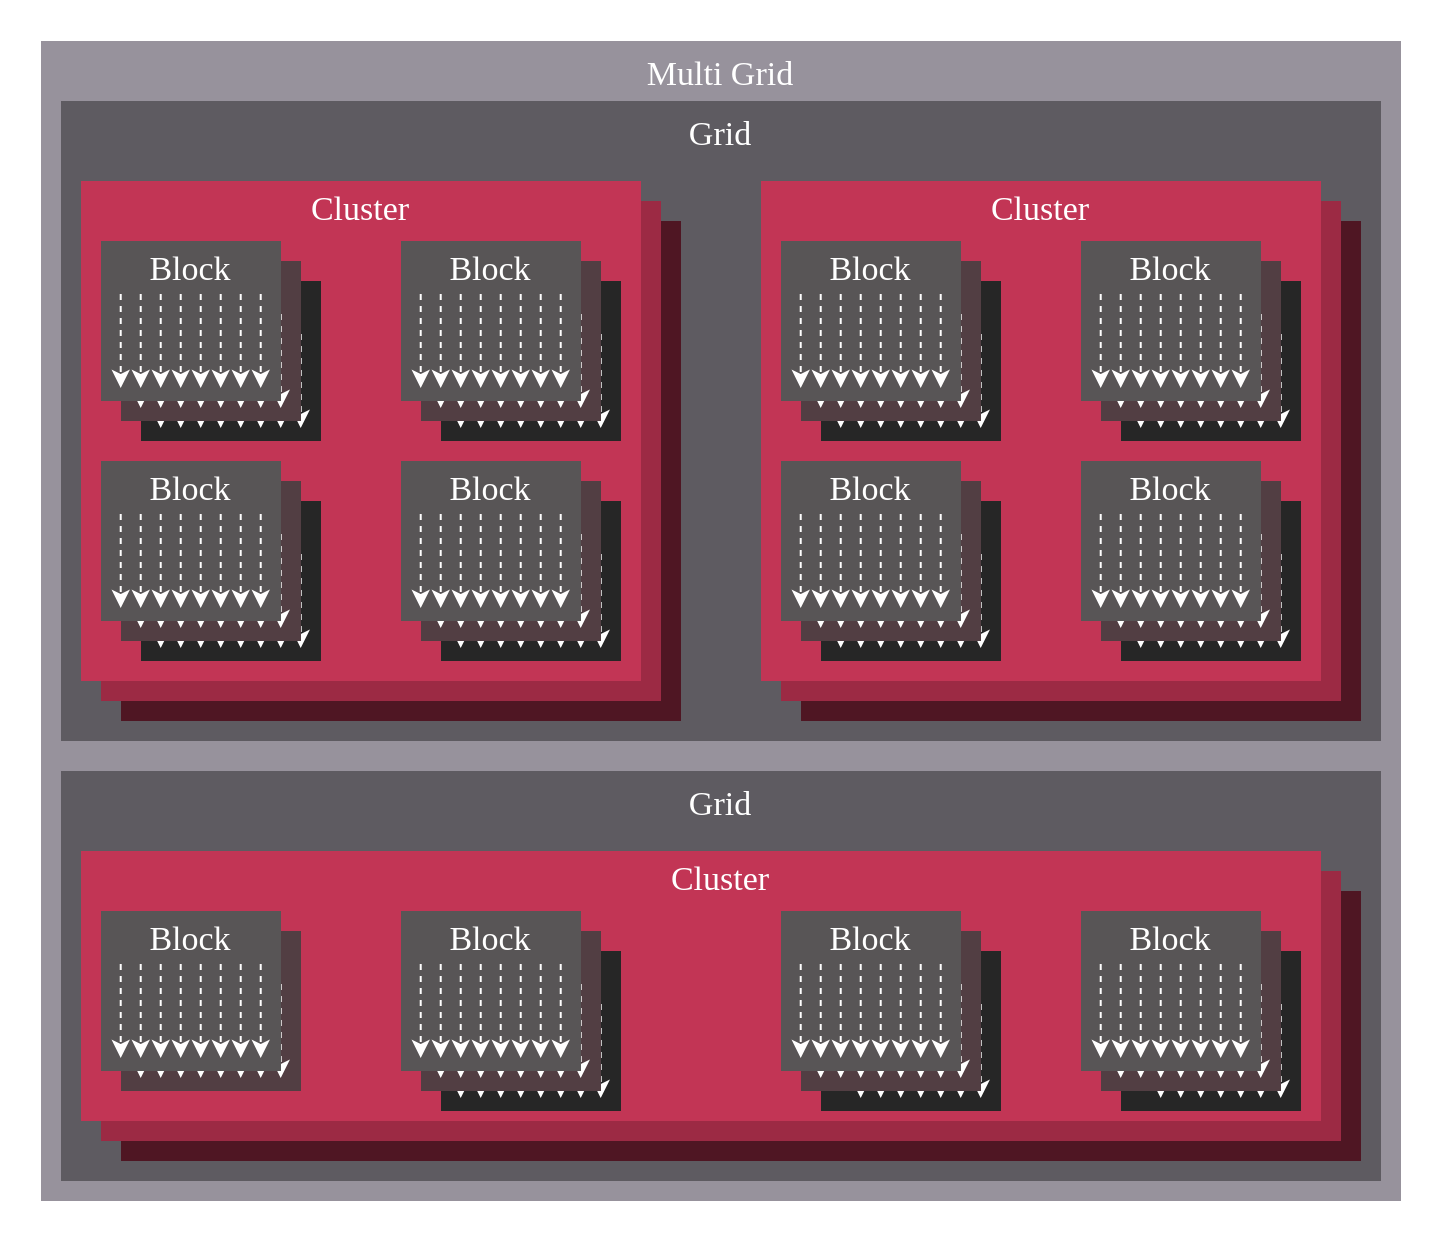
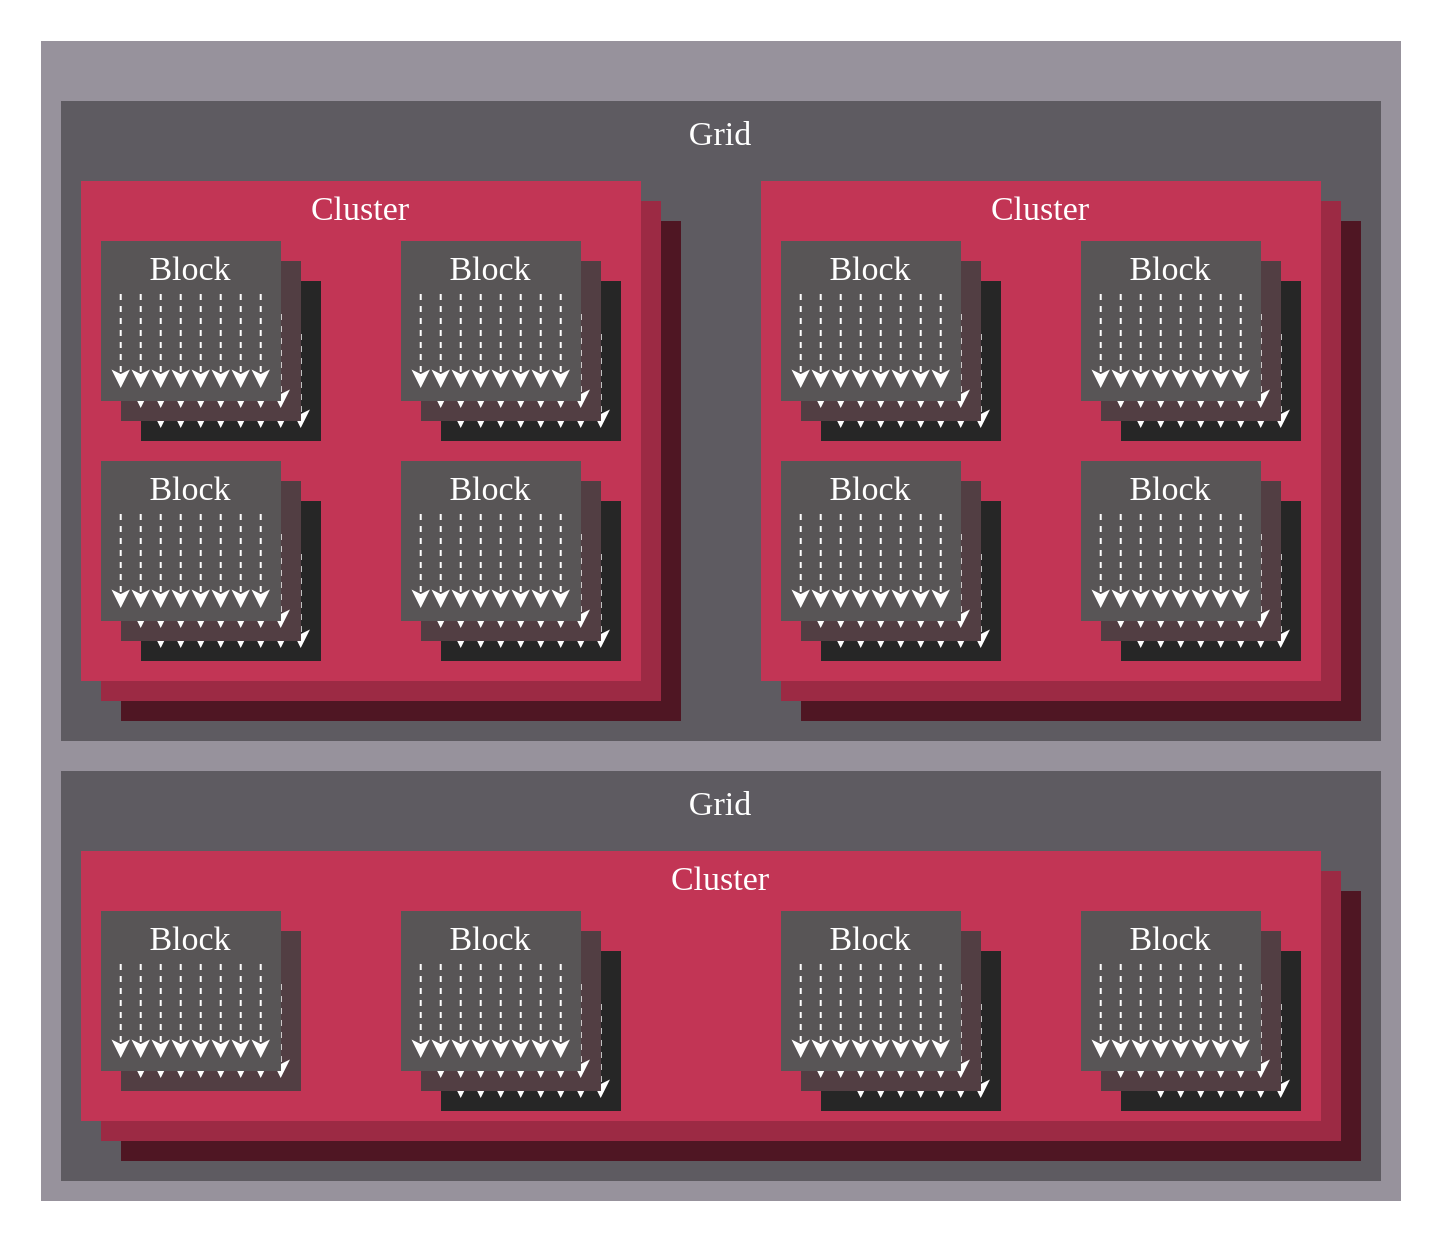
node "Multi Grid": removed
